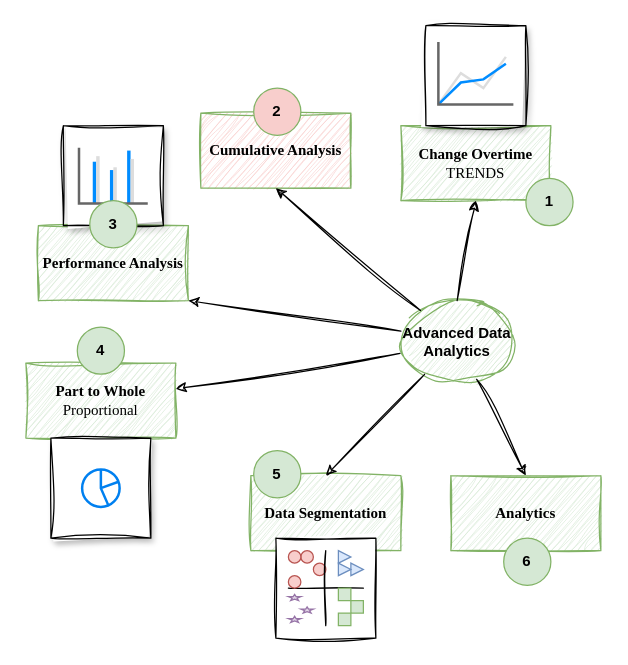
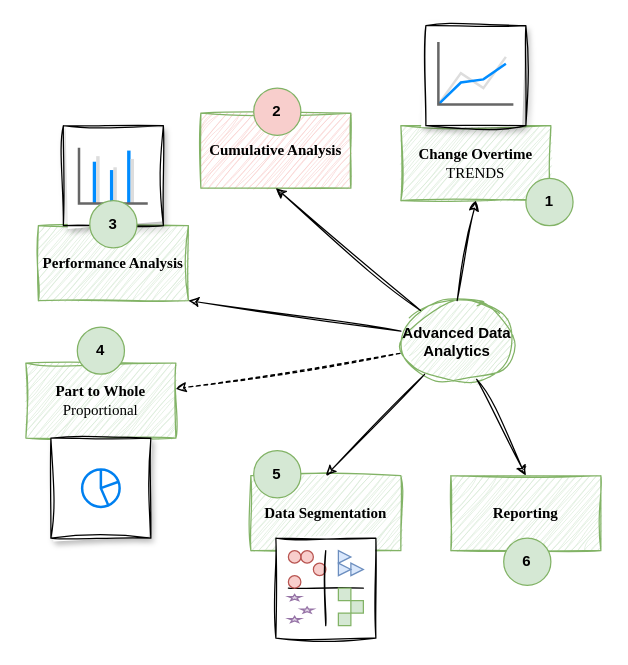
edge "Advanced Data Analytics" -> "Part to Whole Proportional": style solid -> dashed
node "Analytics": label "Analytics" -> "Reporting"
